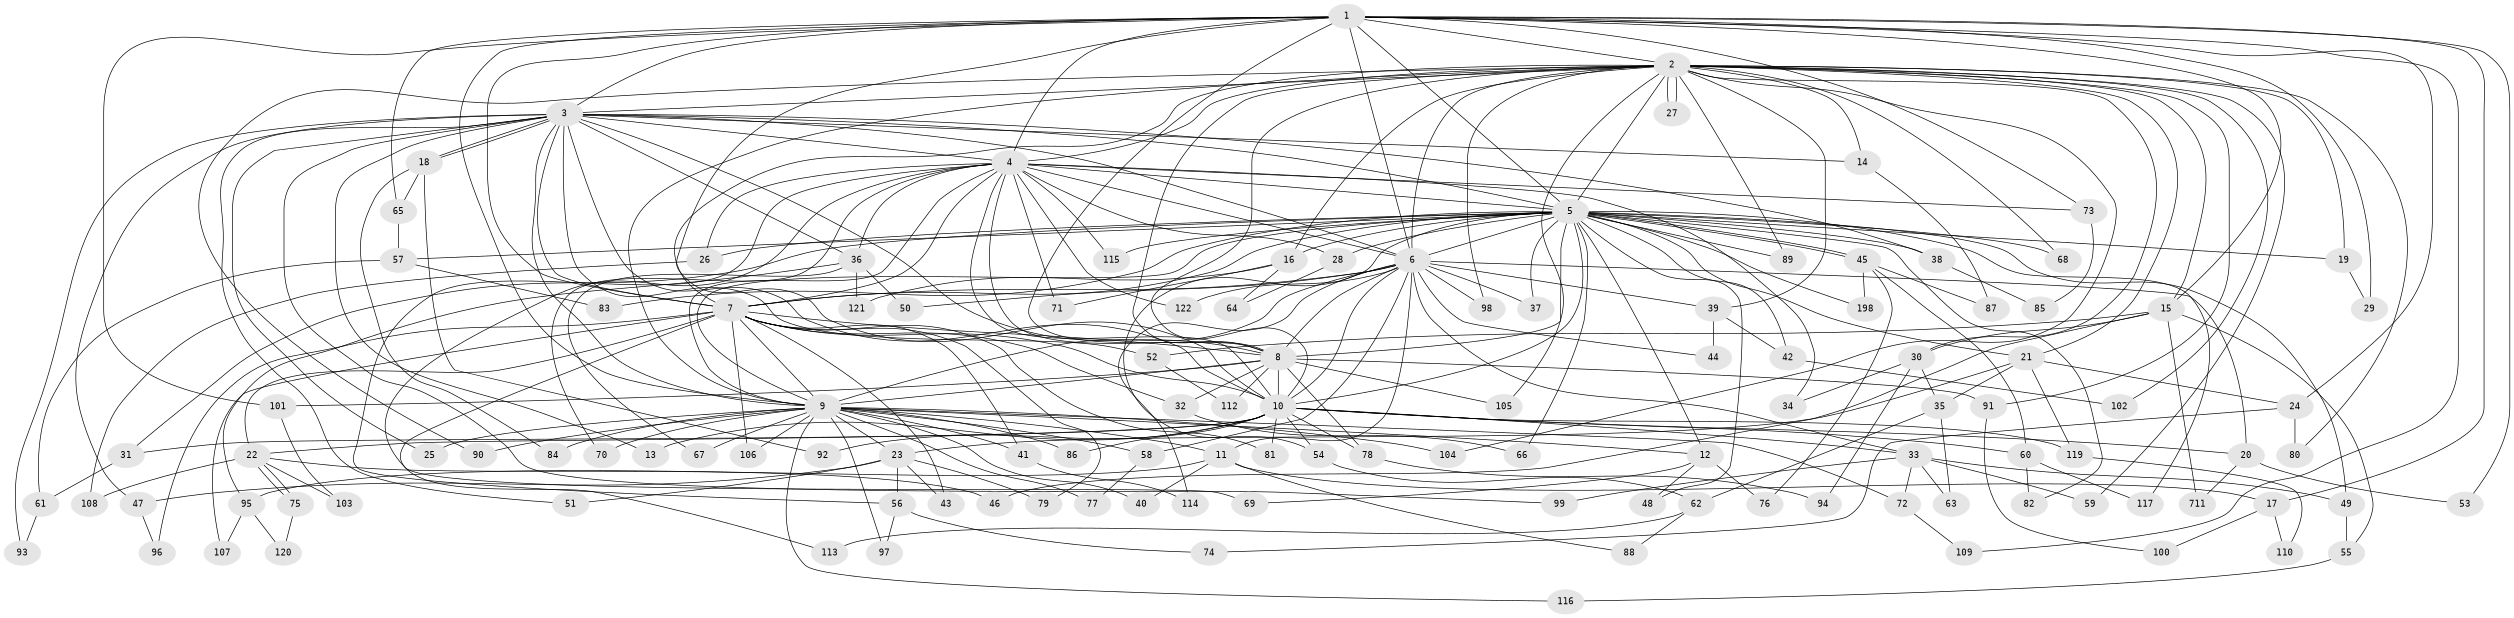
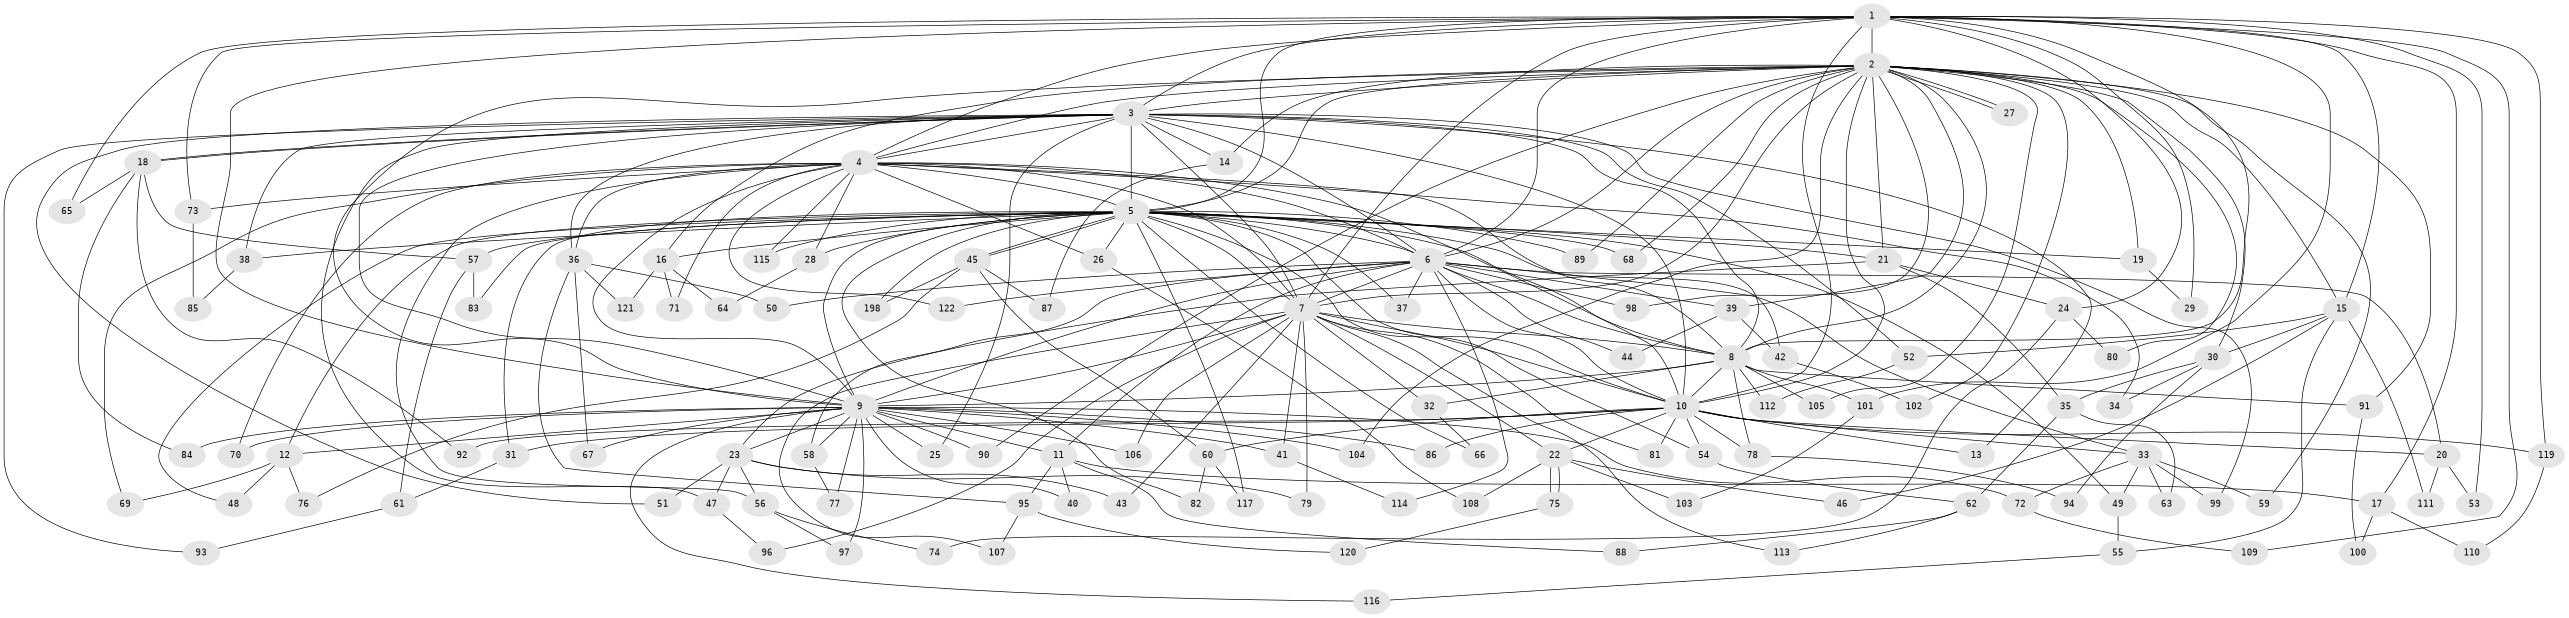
edge "65" -- "57": now "18" -- "57"
edge "21" -- "119": now "1" -- "119"
node "711": label "711" -> "111"
